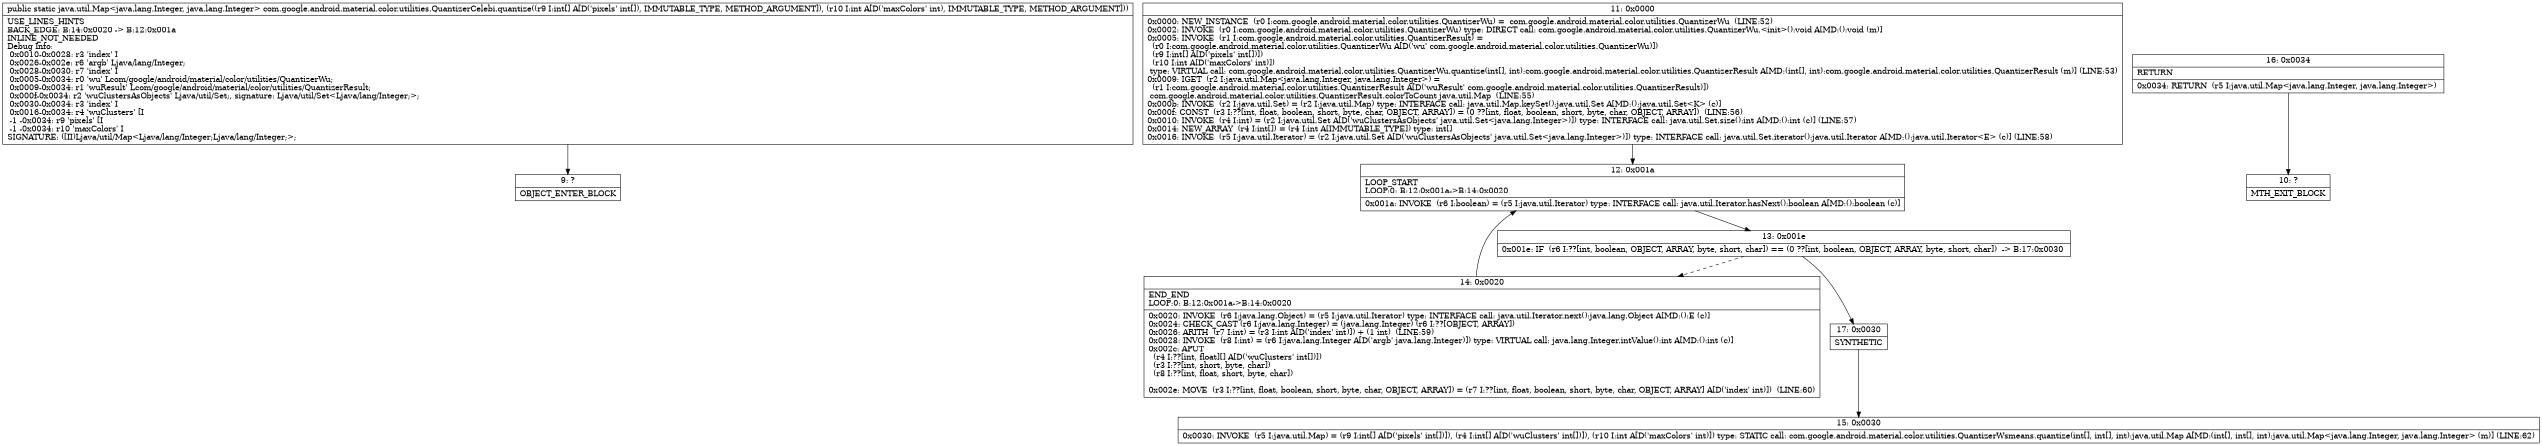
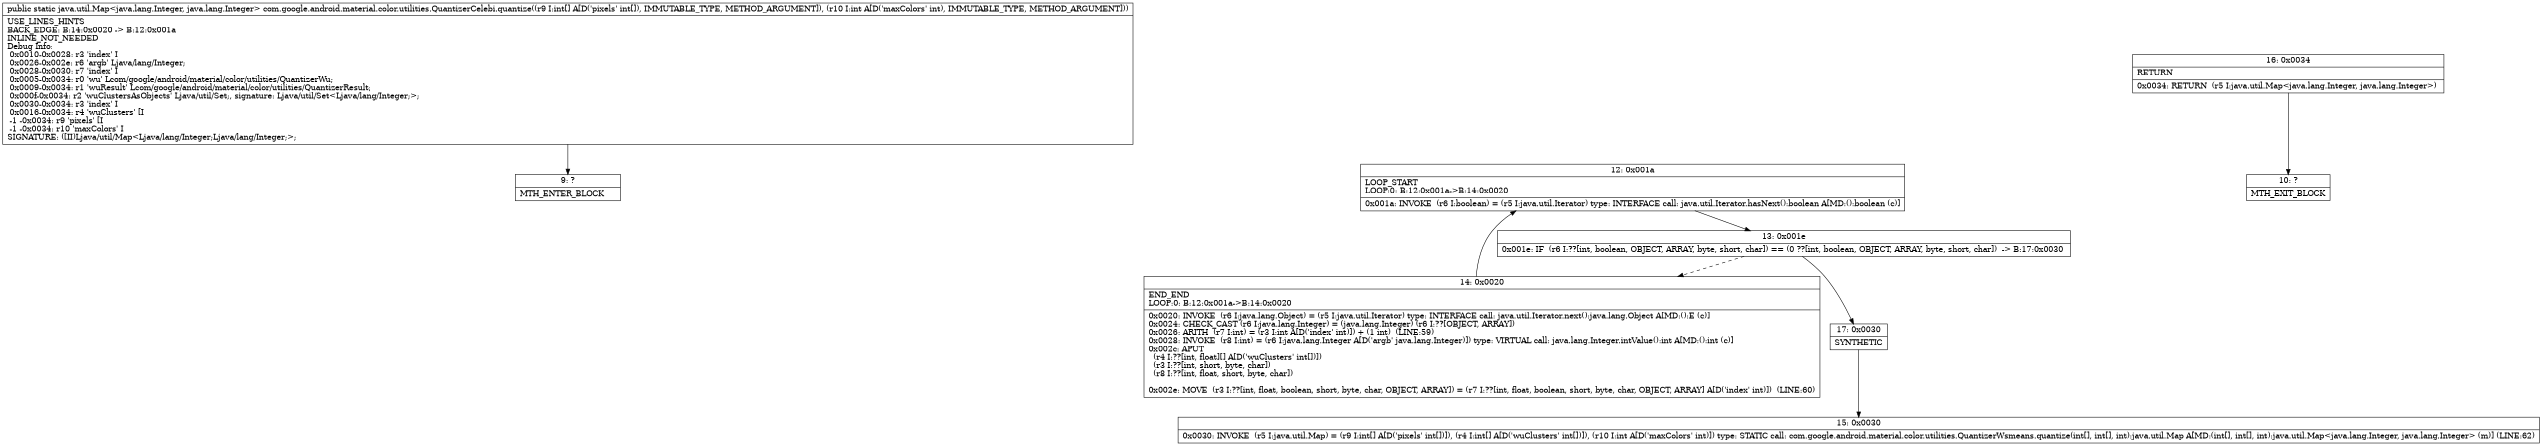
node "11: 0x0000": removed
node "9: ?": text "OBJECT_ENTER_BLOCK" -> "MTH_ENTER_BLOCK"
